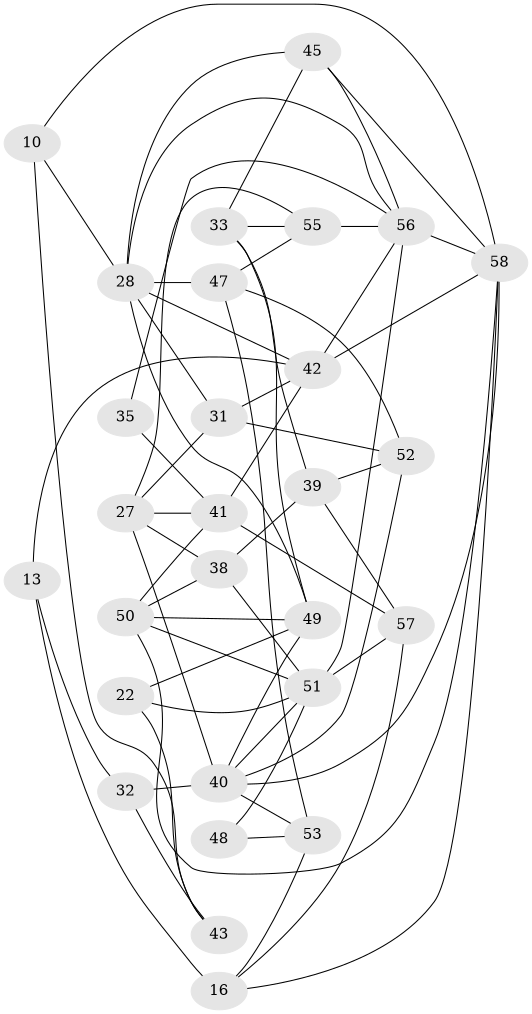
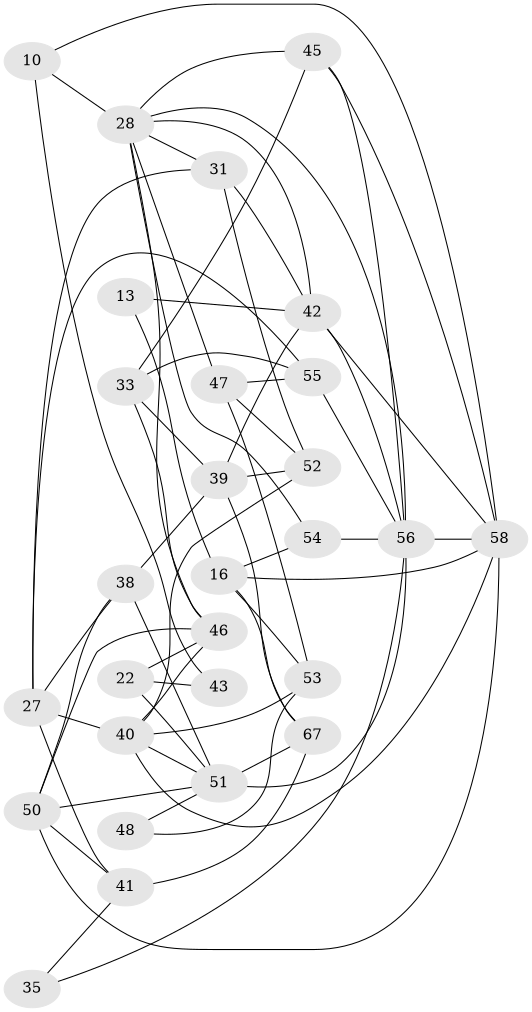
edge "42" -- "41": now "42" -- "39"
node "54": added
node "49": label "49" -> "46"
node "57": label "57" -> "67"
node "32": removed
